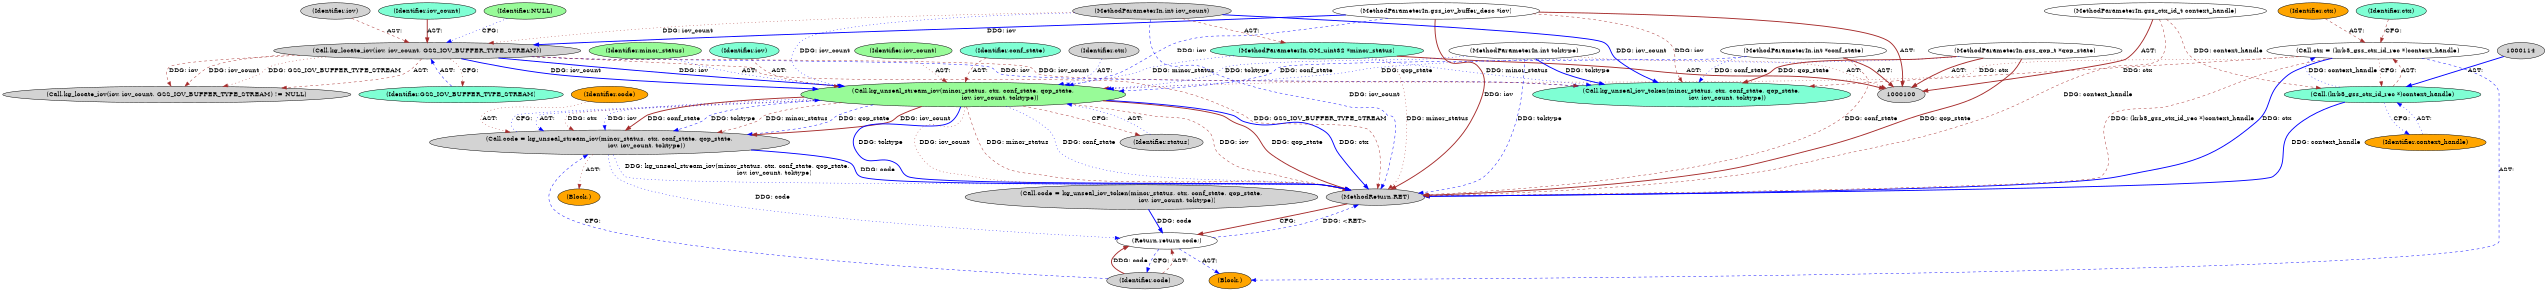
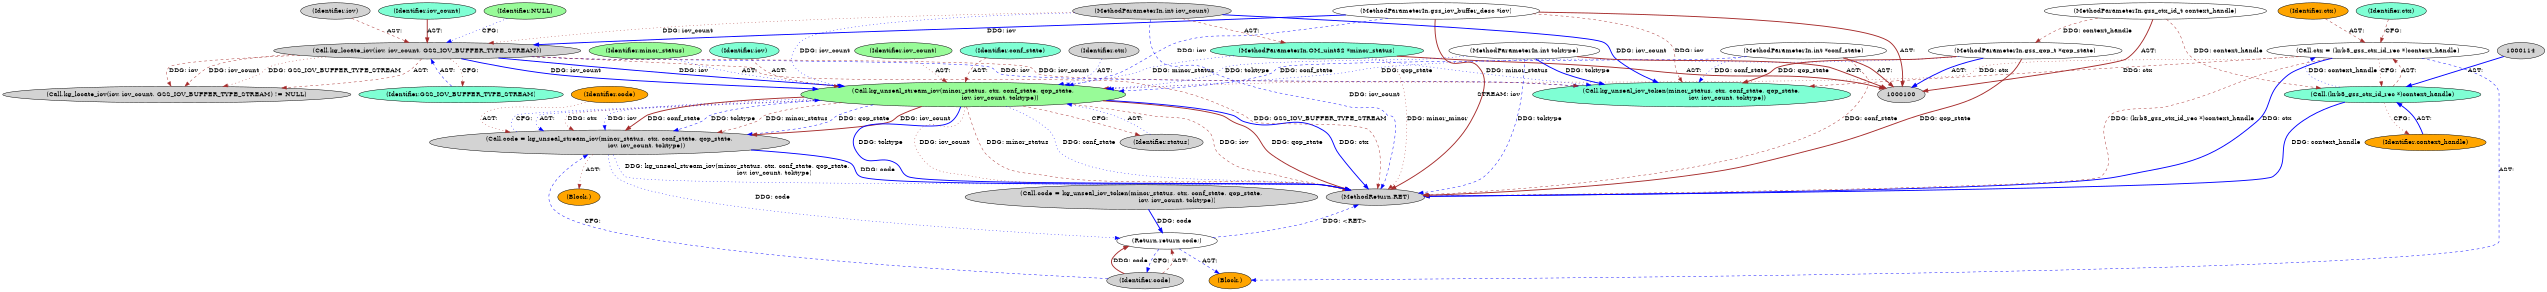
edge "(MethodParameterIn,int toktype)" -> "1000100": style dotted -> bold
edge "(MethodParameterIn,gss_qop_t *qop_state)" -> "1000100": color brown -> blue
edge "(MethodParameterIn,gss_iov_buffer_desc *iov)" -> "(MethodReturn,RET)": label "DDG: iov" -> "STREAM: iov"
edge "(MethodParameterIn,OM_uint32 *minor_status)" -> "(MethodReturn,RET)": label "DDG: minor_status" -> "DDG: minor_minor"
edge "(Identifier,context_handle)" -> "(Call,(krb5_gss_ctx_id_rec *)context_handle)": style dotted -> bold
edge "(Call,(krb5_gss_ctx_id_rec *)context_handle)" -> "(Identifier,context_handle)": color blue -> brown
edge "(MethodParameterIn,gss_ctx_id_t context_handle)" -> "(MethodReturn,RET)": now "(MethodParameterIn,gss_ctx_id_t context_handle)" -> "(MethodParameterIn,gss_qop_t *qop_state)"
edge "(MethodReturn,RET)" -> "(Return,return code;)": removed, label "CFG:"
